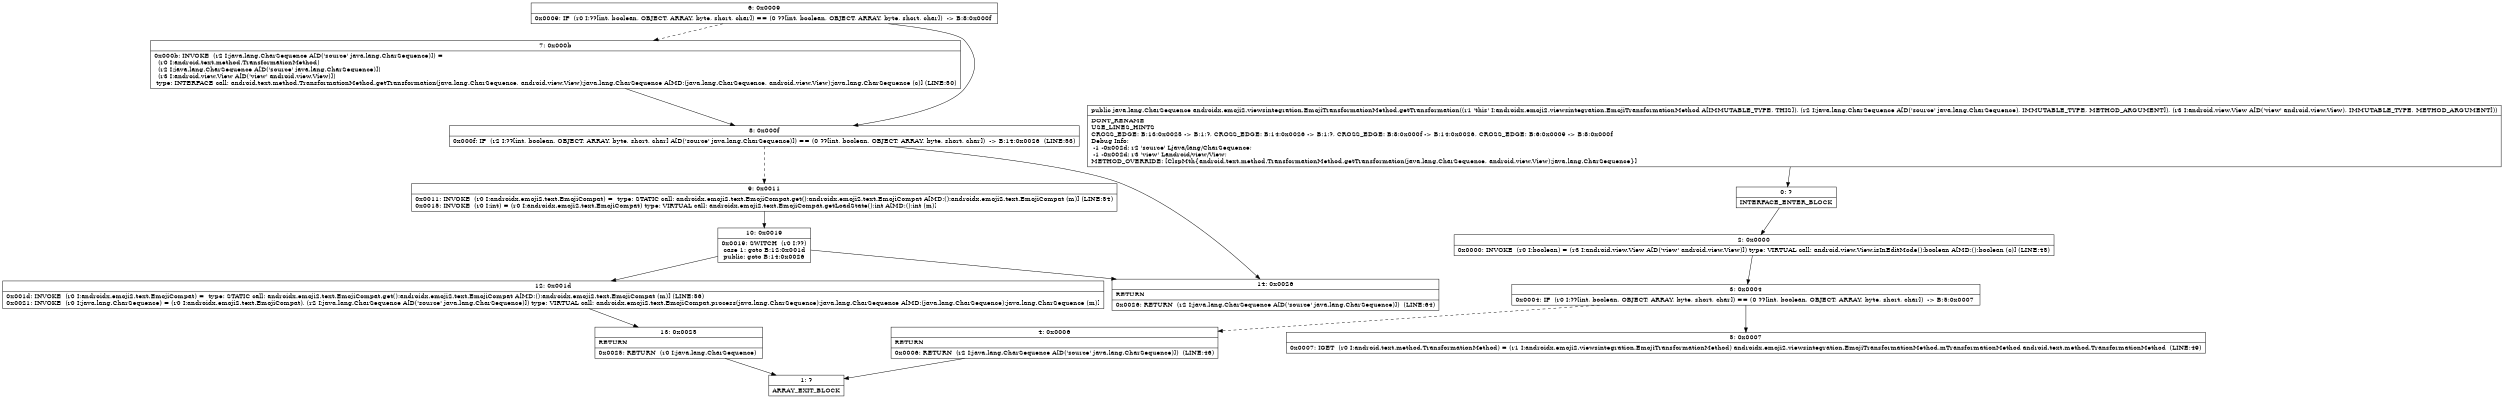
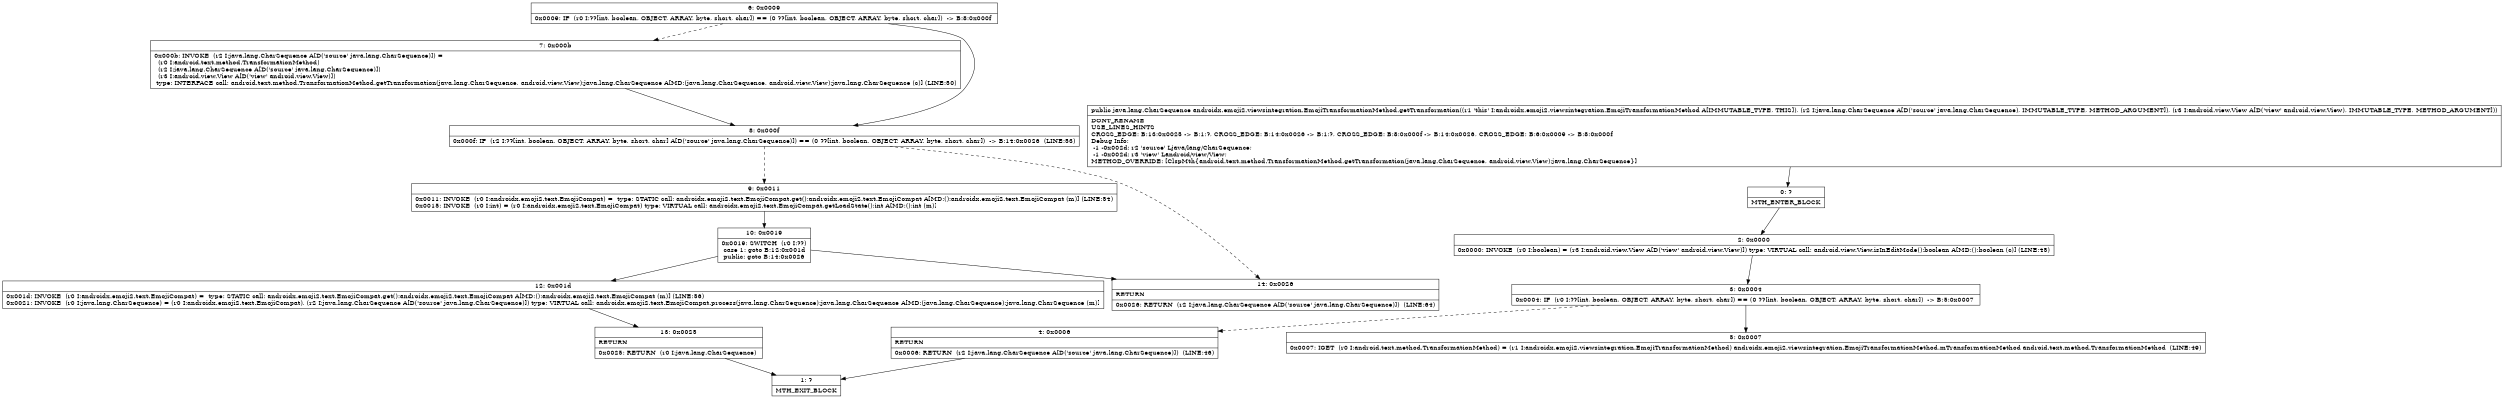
edge "8: 0x000f" -> "14: 0x0026": style solid -> dashed
node "0: ?": text "INTERFACE_ENTER_BLOCK" -> "MTH_ENTER_BLOCK"
node "1: ?": text "ARRAY_EXIT_BLOCK" -> "MTH_EXIT_BLOCK"
